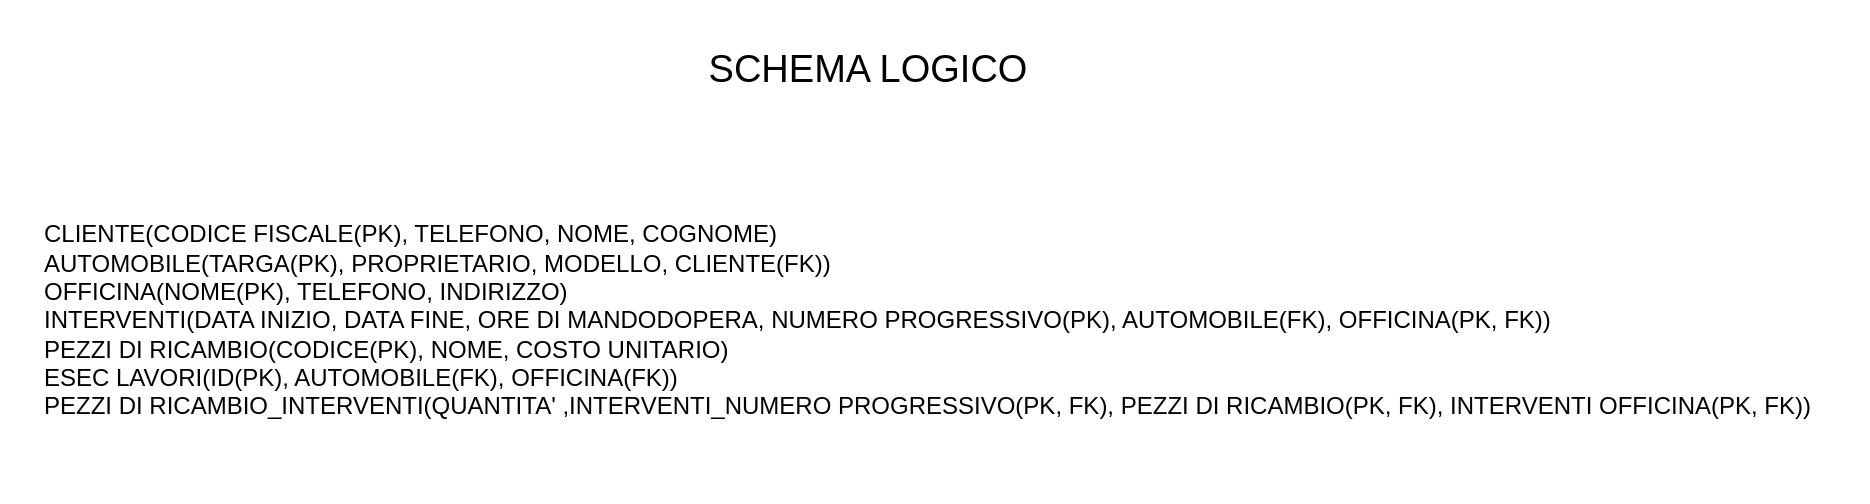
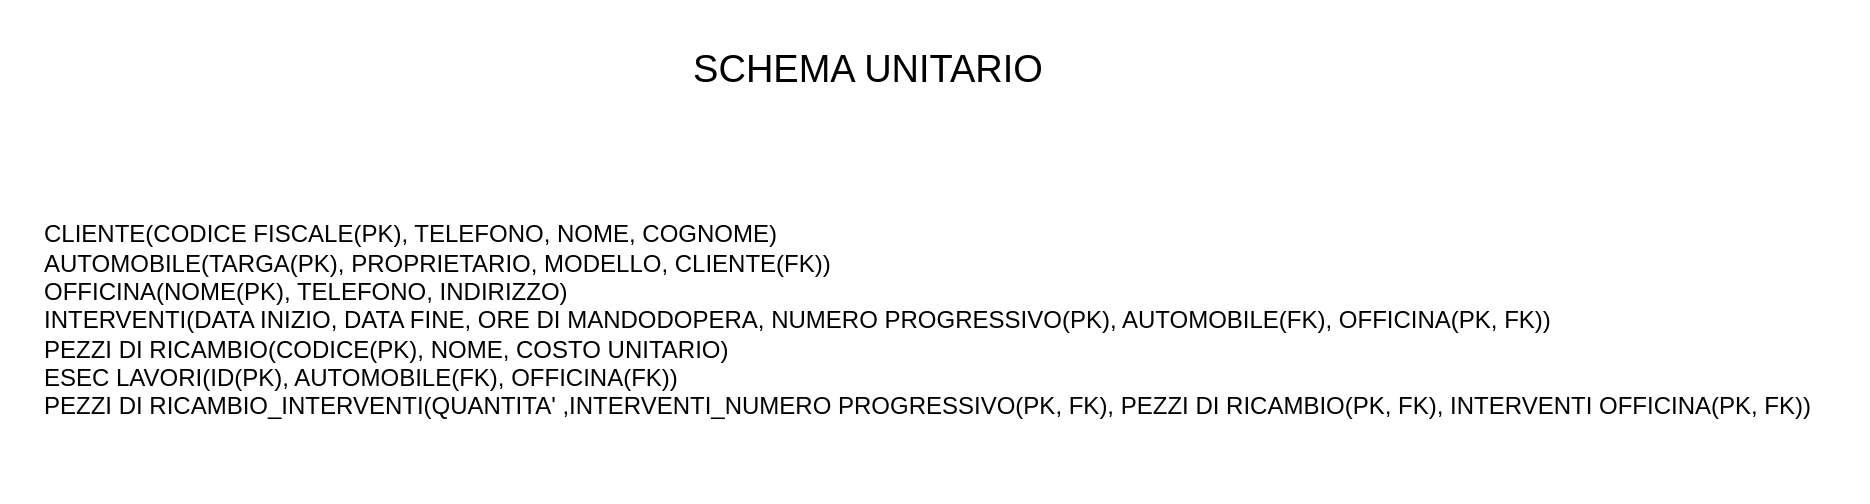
node "SCHEMA LOGICO": label "SCHEMA LOGICO" -> "SCHEMA UNITARIO"
